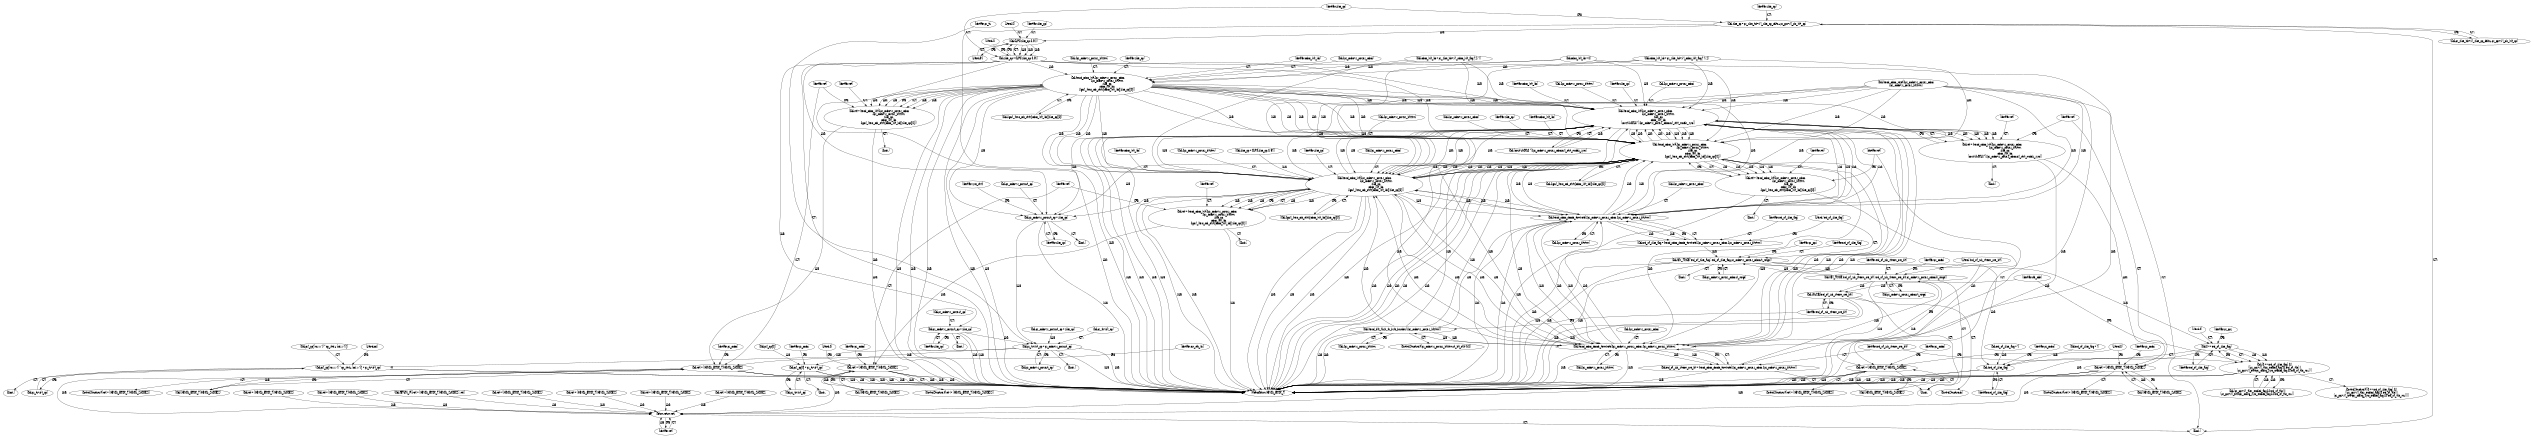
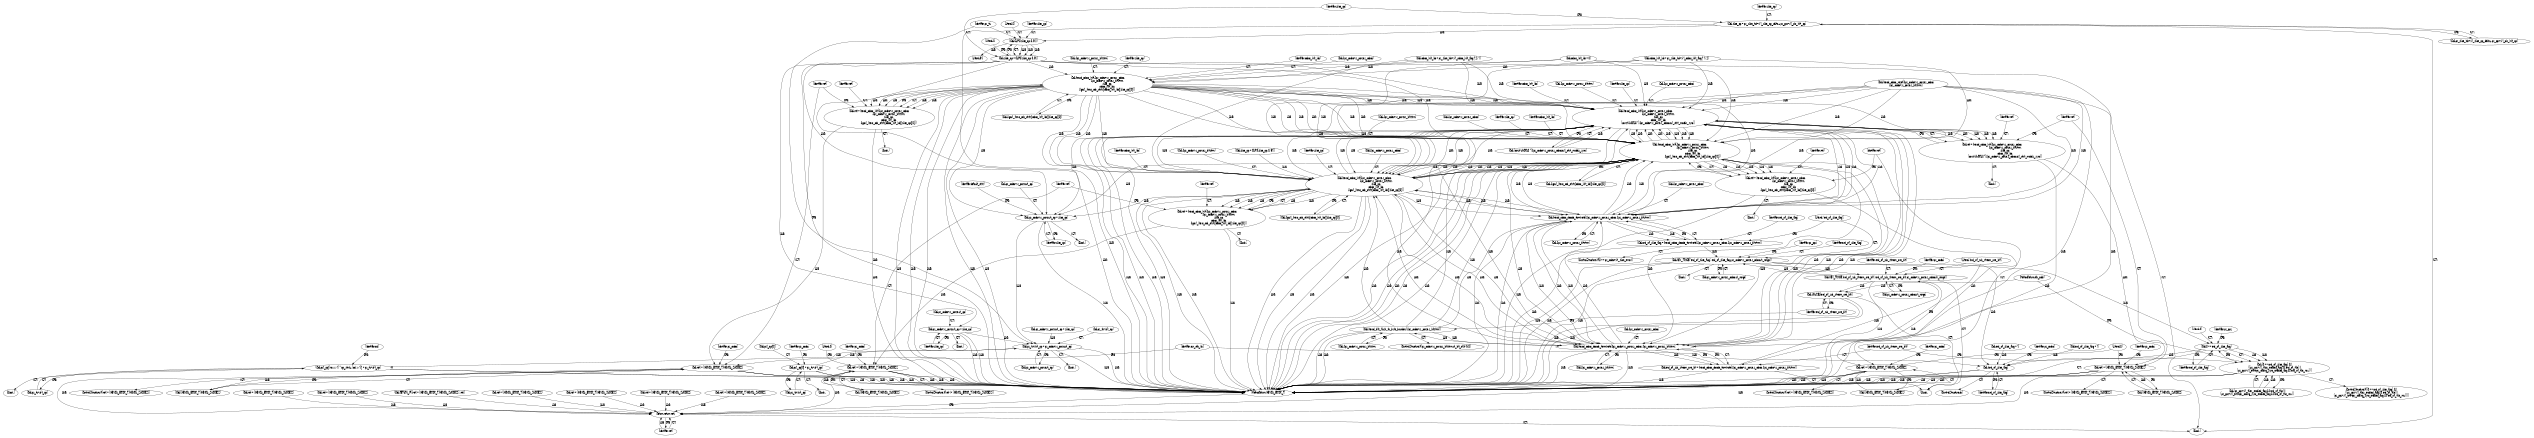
edge "(Literal,51)" -> "(Call,CLIP3(slice_qp, 0, 51))": now "(Identifier,ps_tu)" -> "(Call,CLIP3(slice_qp, 0, 51))"
edge "(Call,CLIP3(slice_qp, 0, 51))" -> "(Literal,51)": label "CFG: " -> "DDG: "
node "(Identifier,sync_ctxt)": label "(Identifier,sync_ctxt)" -> "(Identifier,default_ctxt)"
edge "(Identifier,ps_tu)" -> "(Call,ps_tu->b7_qp = ps_codec->s_parse.u4_qp)": label "AST: " -> "CFG: "
node "(ControlStructure,if(0 == ps_codec->i4_slice_error))": added
node "(Identifier,ctb_addr)": label "(Identifier,ctb_addr)" -> "(MethodReturn,ctb_addr)"
edge "(Call,UNUSED(end_of_sub_stream_one_bit))" -> "(ControlStructure,do)": now "(Call,!end_of_slice_flag)" -> "(ControlStructure,do)"
node "(Call,pu1_qp[(row >> 1) * qp_strd + (col >> 1)])": removed
node "(Literal,col)": label "(Literal,col)" -> "(Identifier,col)"
edge "(Identifier,cur_ctb_idx)" -> "(Call,!end_of_slice_flag)": added, label "CFG:"
edge "(Call,ps_tu->b7_qp = ps_codec->s_parse.u4_qp)" -> "(Call,pu1_qp[0] = ps_tu->b7_qp)": reversed
edge "(Call,pu1_qp[0])" -> "(Call,pu1_qp[0] = ps_tu->b7_qp)": label "DDG: " -> "AST: "
edge "(Call,0 == end_of_slice_flag)" -> "(Call,!end_of_slice_flag)": label "AST: " -> "DDG: "
edge "(Call,0 == end_of_slice_flag)" -> "(MethodReturn,IHEVCD_ERROR_T)": label "DDG: " -> "AST: "
edge "(MethodReturn,IHEVCD_ERROR_T)" -> "(Return,return ret;)": added, label "CFG:"
